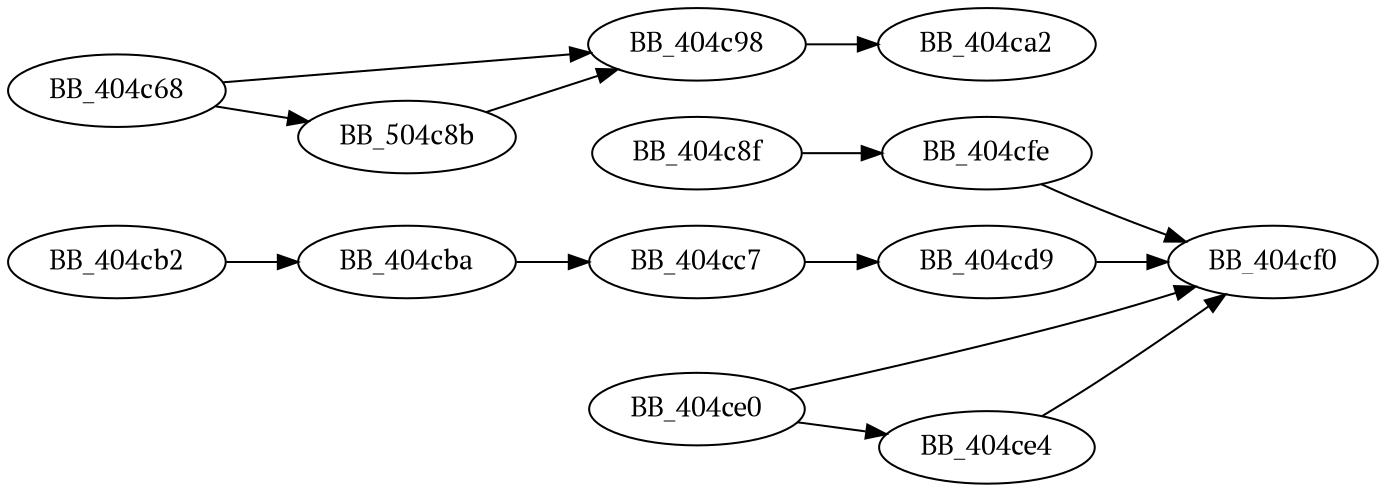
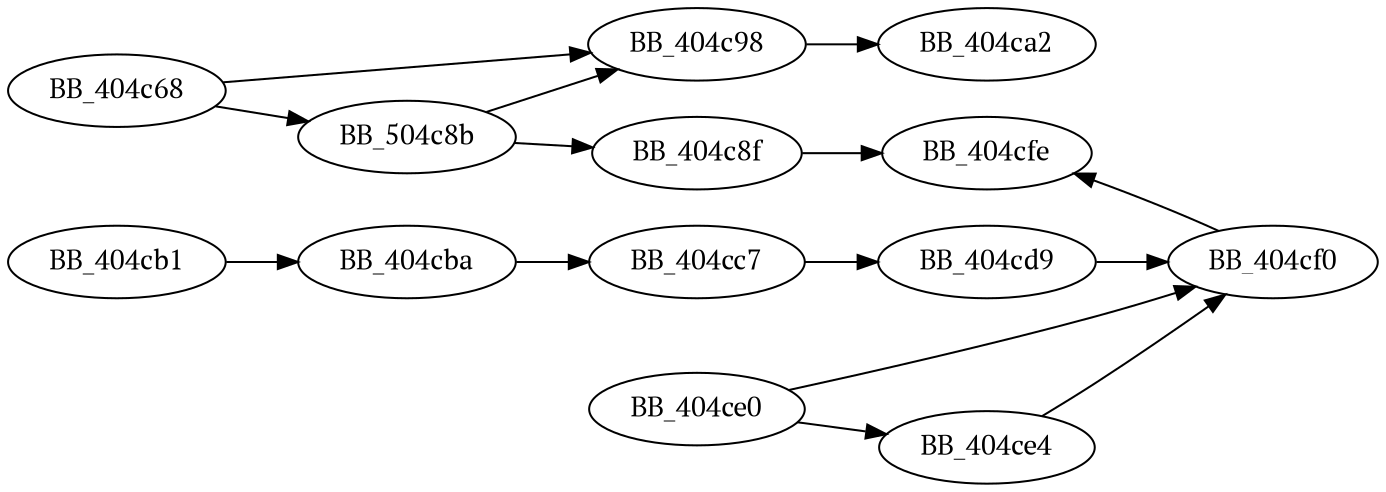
edge "BB_504c8b" -> "BB_404c8f": added
edge "BB_404cfe" -> "BB_404cf0": reversed
node "BB_404cb2": label "BB_404cb2" -> "BB_404cb1"
